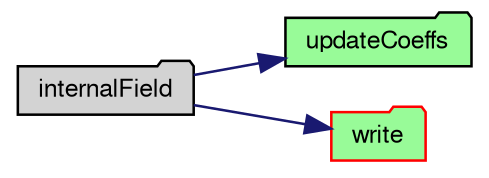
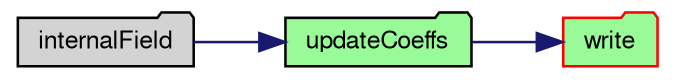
edge "internalField" -> "write": now "updateCoeffs" -> "write"
